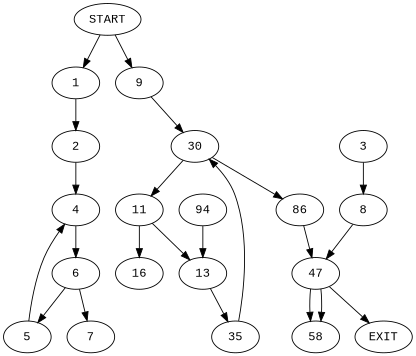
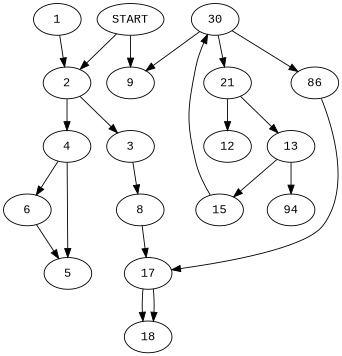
edge "START" -> "1": now "START" -> "2"
edge "2" -> "3": added
edge "9" -> "30": reversed
node "11": label "11" -> "21"
edge "94" -> "13": reversed
node "16": label "16" -> "12"
node "47": label "47" -> "17"
edge "5" -> "4": reversed
node "7": removed
node "35": label "35" -> "15"
node "58": label "58" -> "18"
node "EXIT": removed
